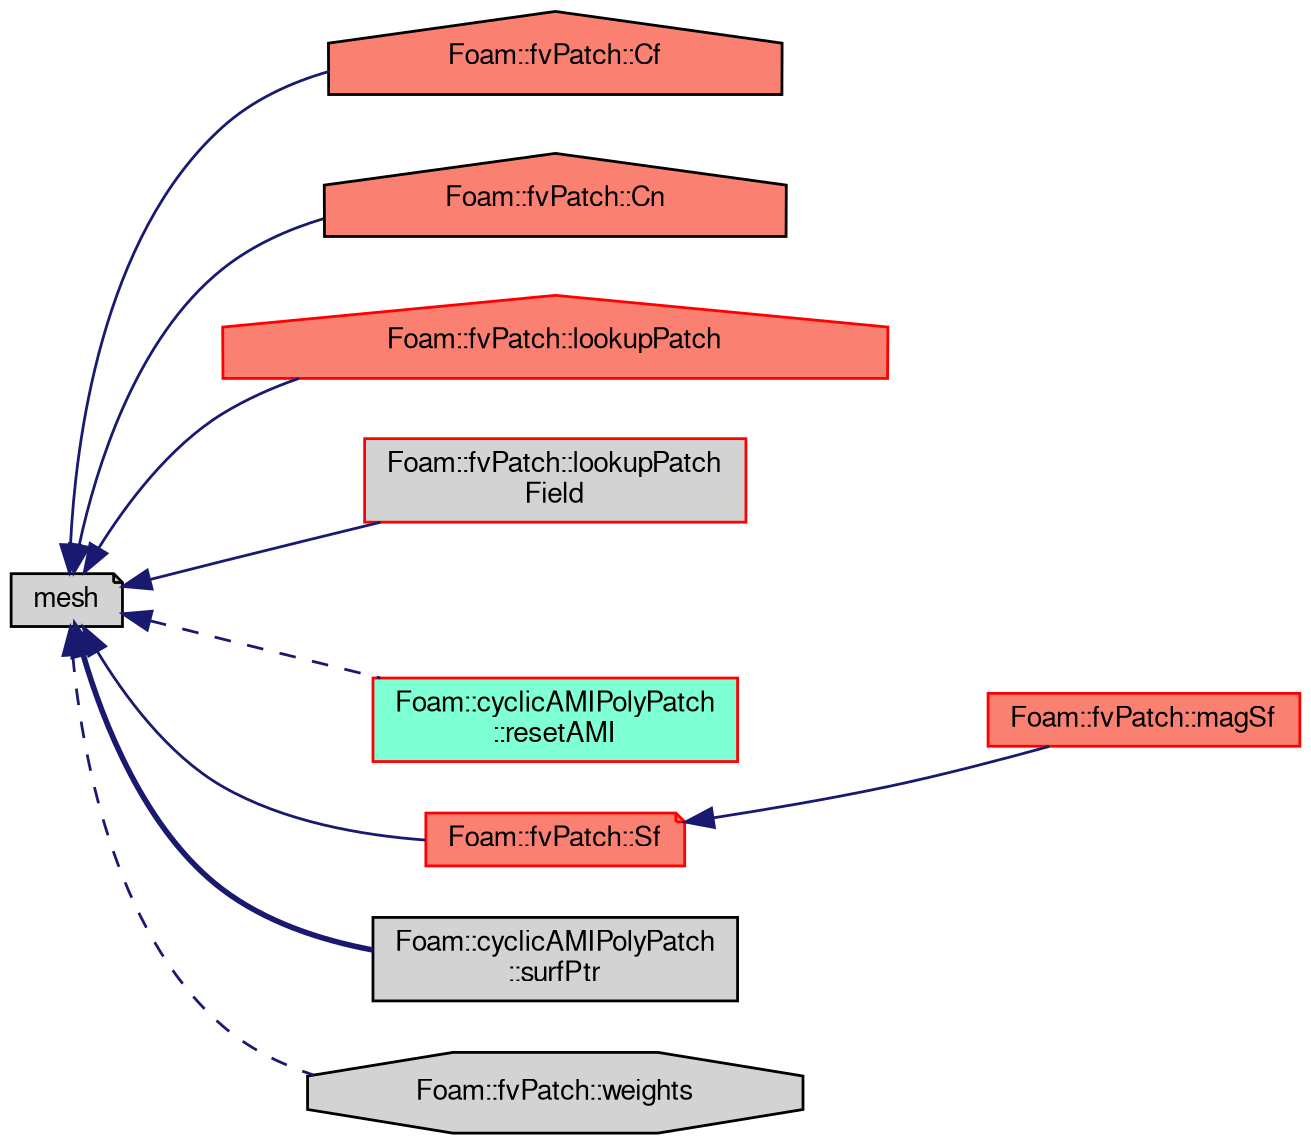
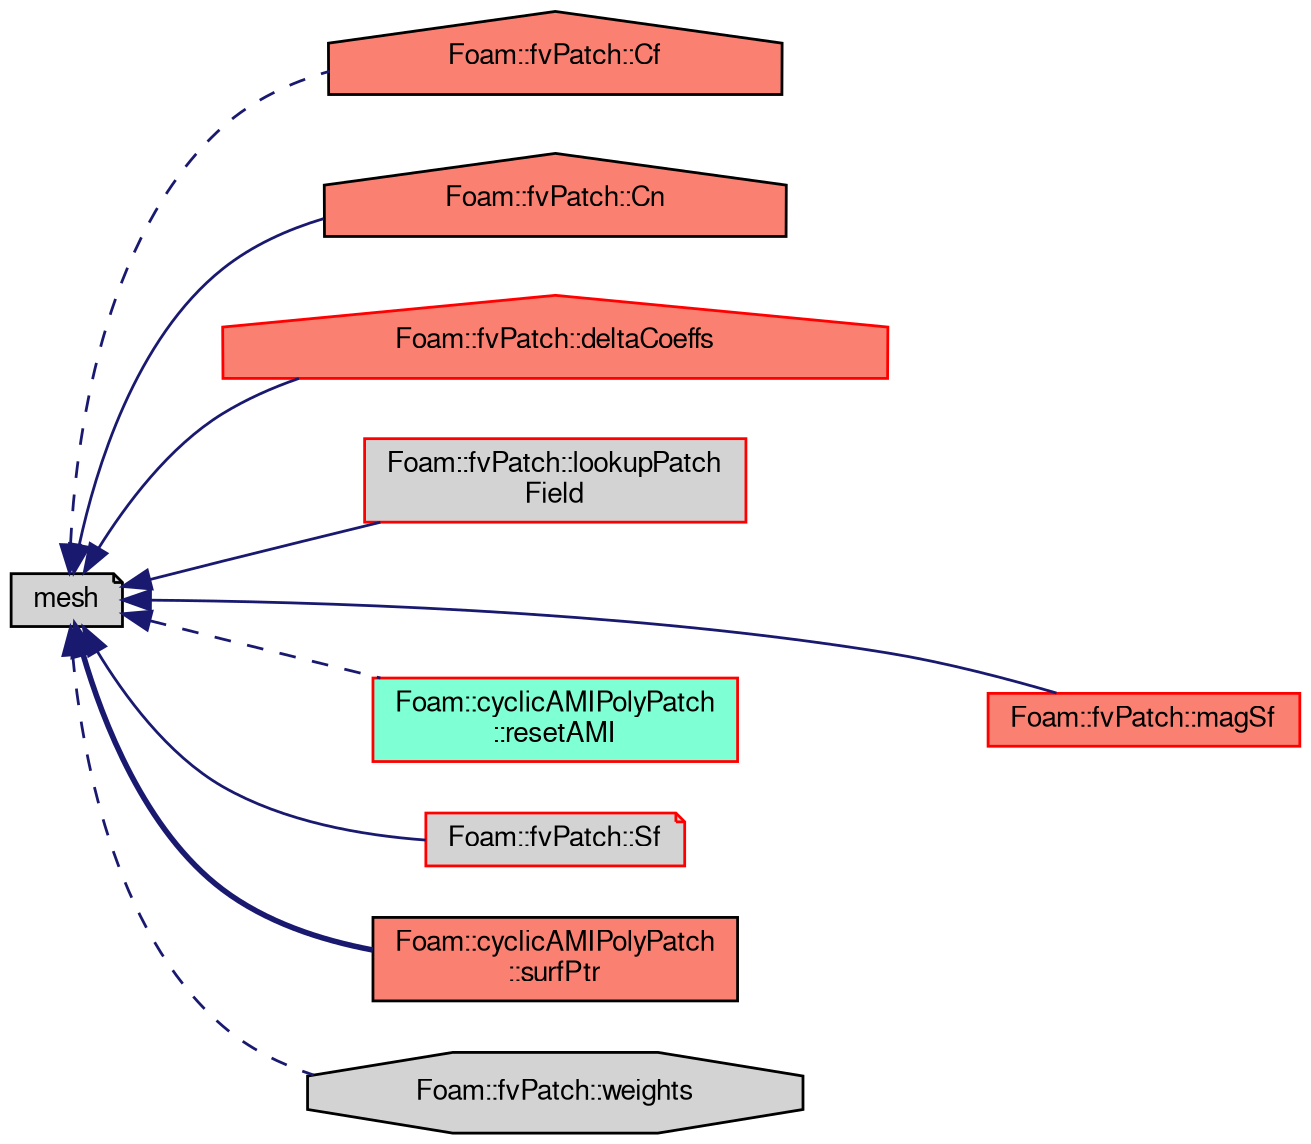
edge "Foam::fvPatch::Cf" -> "mesh": style solid -> dashed
node "Foam::fvPatch::lookupPatch": label "Foam::fvPatch::lookupPatch" -> "Foam::fvPatch::deltaCoeffs"
edge "Foam::fvPatch::magSf" -> "Foam::fvPatch::Sf": now "Foam::fvPatch::magSf" -> "mesh"
node "Foam::fvPatch::Sf": fillcolor salmon -> lightgrey
node "Foam::cyclicAMIPolyPatch ::surfPtr": fillcolor lightgrey -> salmon
